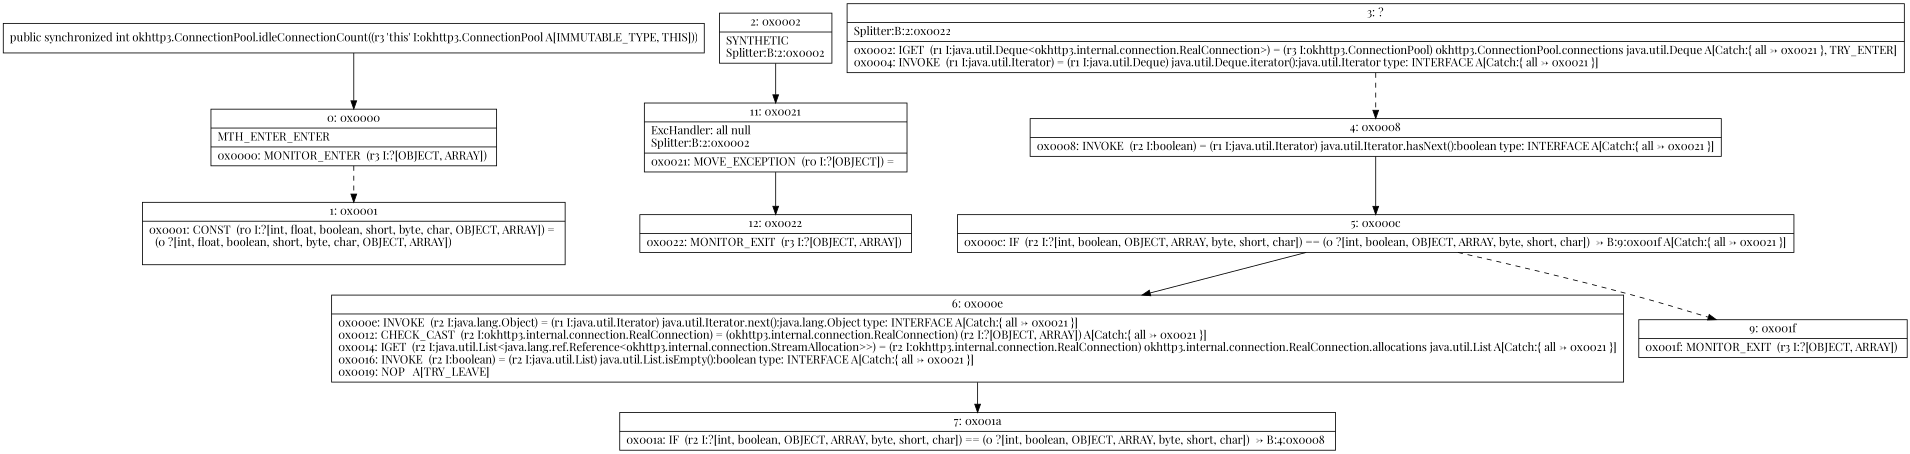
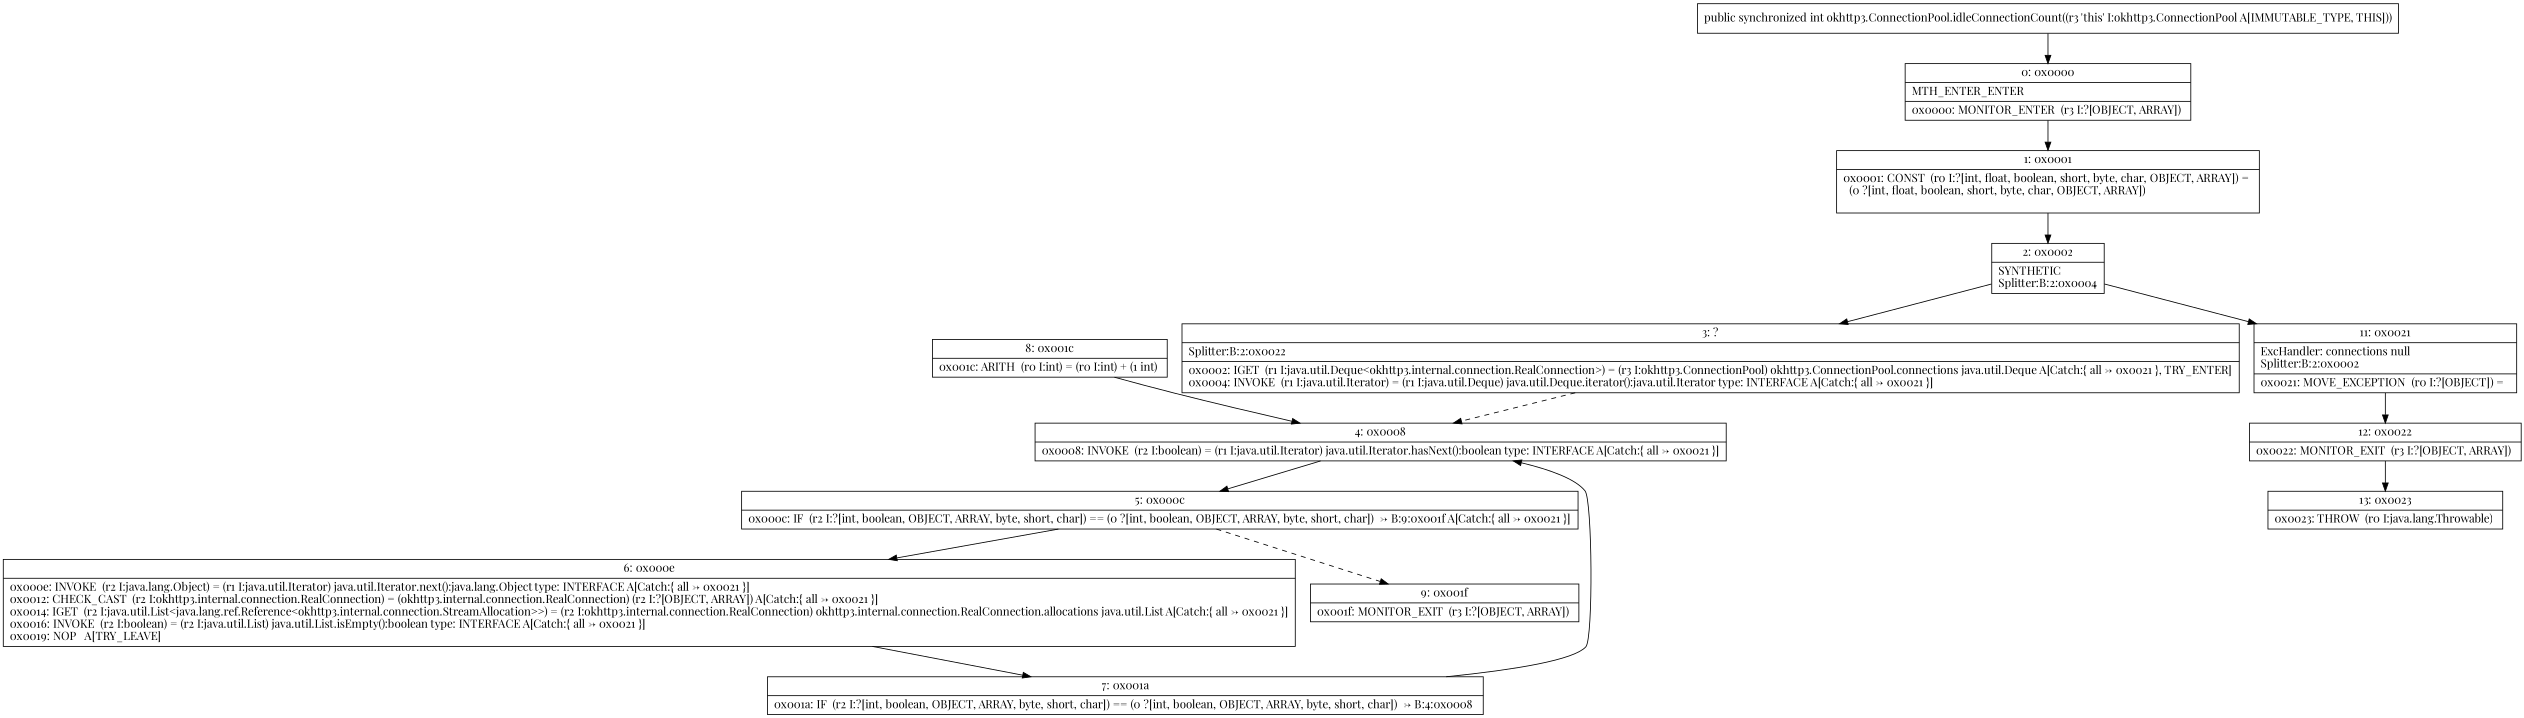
node "2: 0x0002": text "Splitter:B:2:0x0002" -> "Splitter:B:2:0x0004"
node "11: 0x0021": text "ExcHandler: all null" -> "ExcHandler: connections null"
edge "0: 0x0000" -> "1: 0x0001": style dashed -> solid
edge "1: 0x0001" -> "2: 0x0002": added
edge "2: 0x0002" -> "3: ?": added
node "8: 0x001c": added
node "13: 0x0023": added
edge "7: 0x001a" -> "4: 0x0008": added
